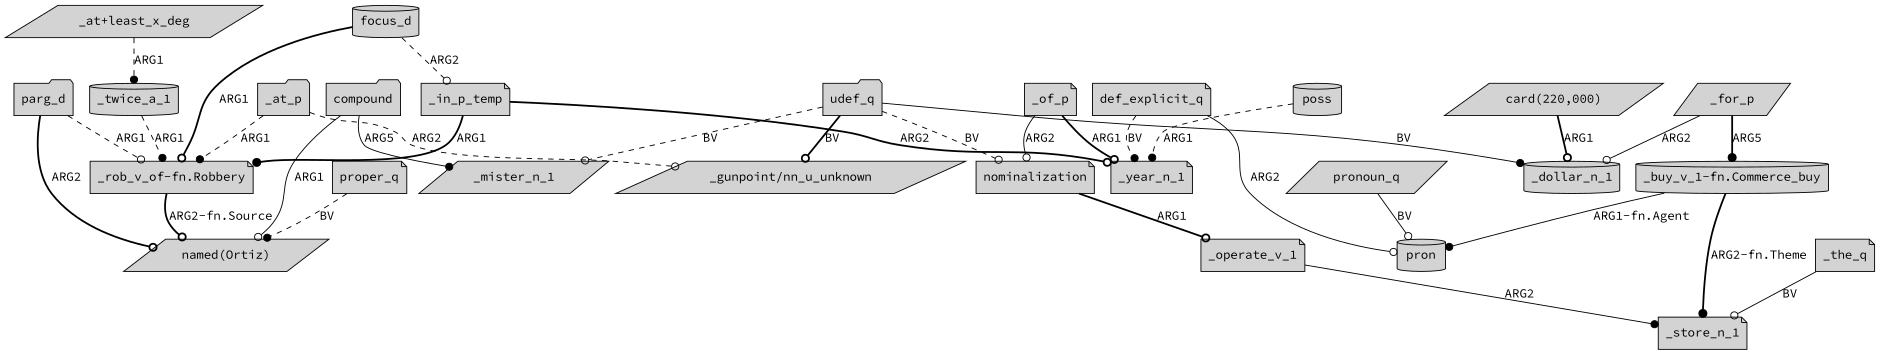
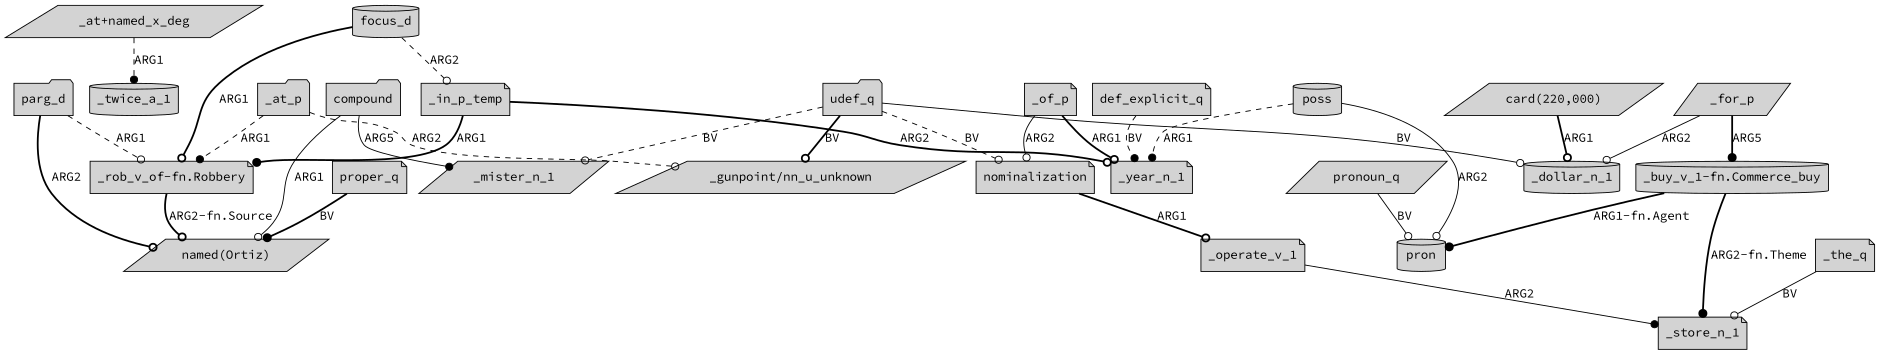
node "_at+least_x_deg": label "_at+least_x_deg" -> "_at+named_x_deg"
edge "udef_q" -> "_dollar_n_1": arrowhead dot -> odot
edge "_twice_a_1" -> "_rob_v_of-fn.Robbery": removed, label "ARG1"
edge "def_explicit_q" -> "pron": now "poss" -> "pron"
edge "proper_q" -> "named(Ortiz)": style dashed -> bold
edge "_buy_v_1-fn.Commerce_buy" -> "pron": style solid -> bold
